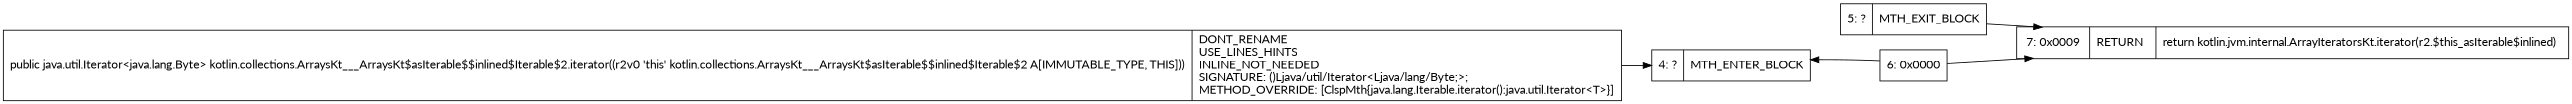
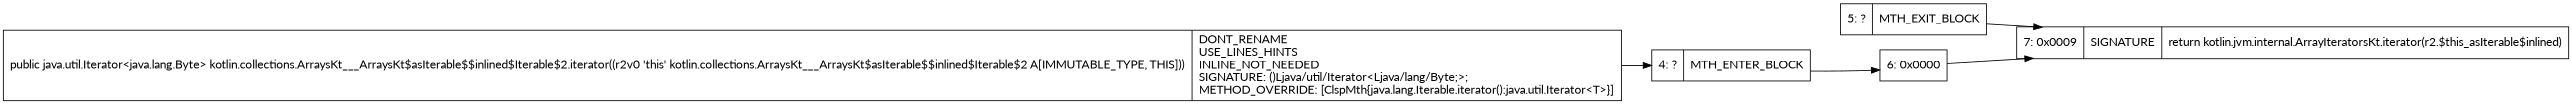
node "7: 0x0009": text "RETURN" -> "SIGNATURE"
edge "6: 0x0000" -> "4: ?": reversed
